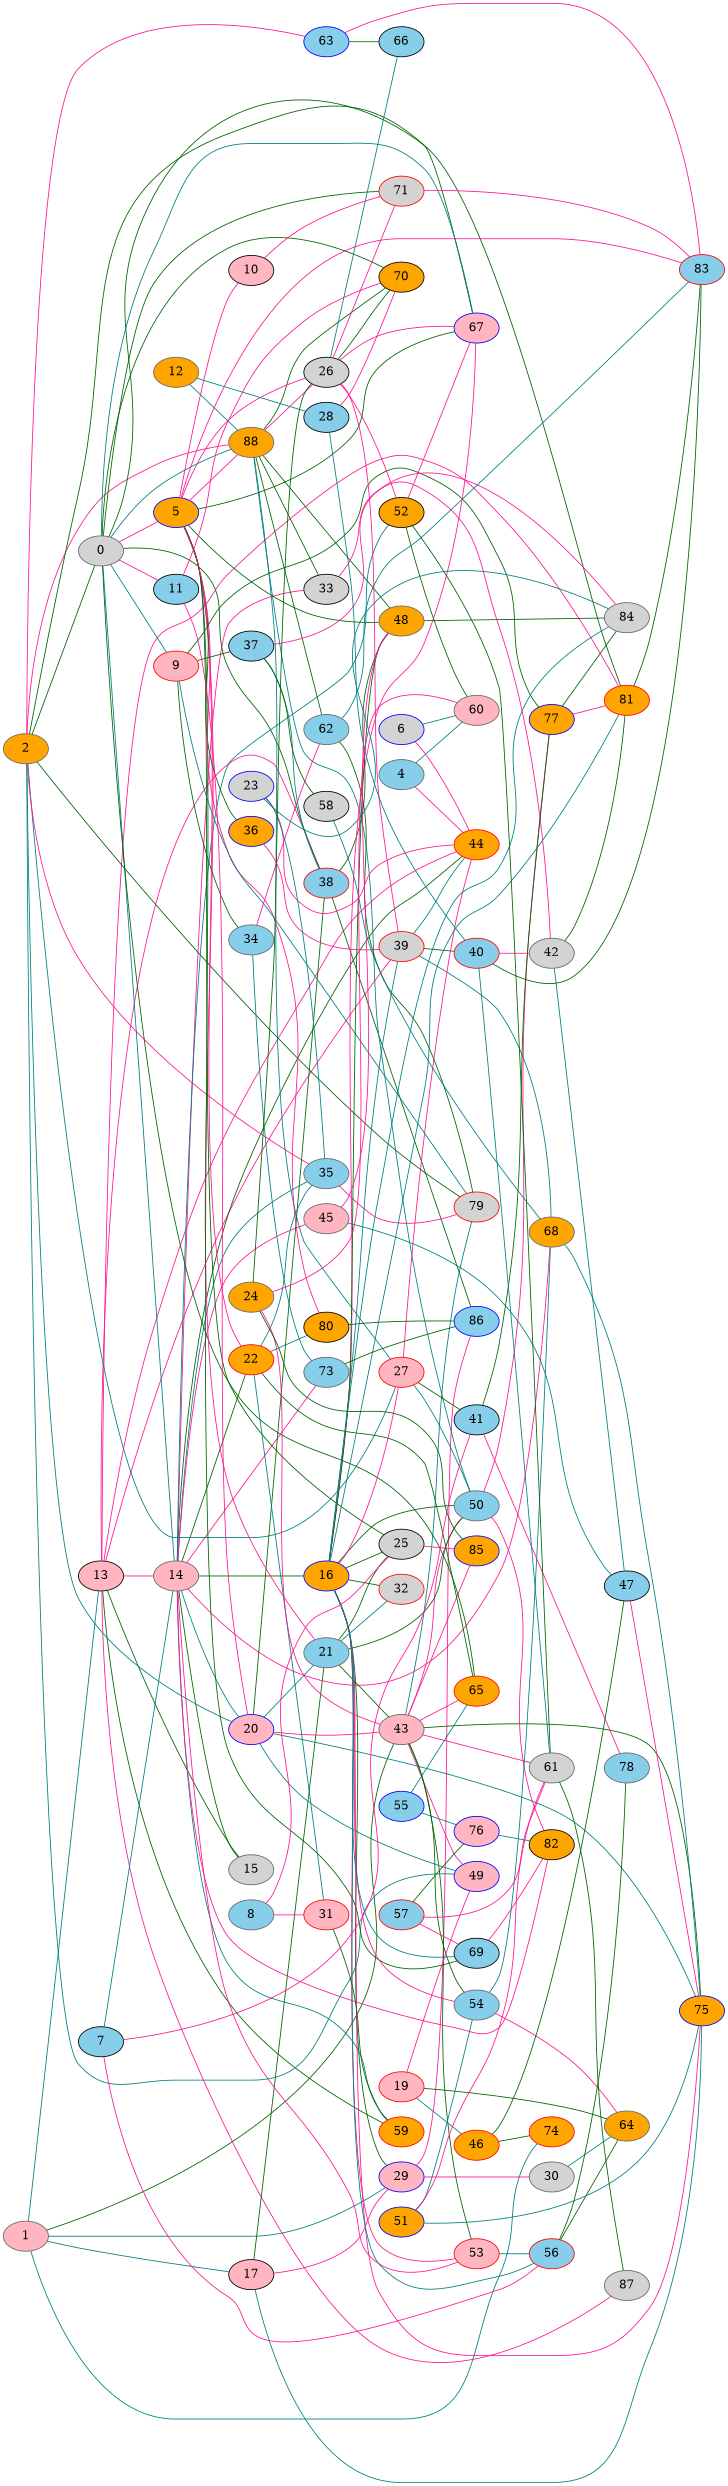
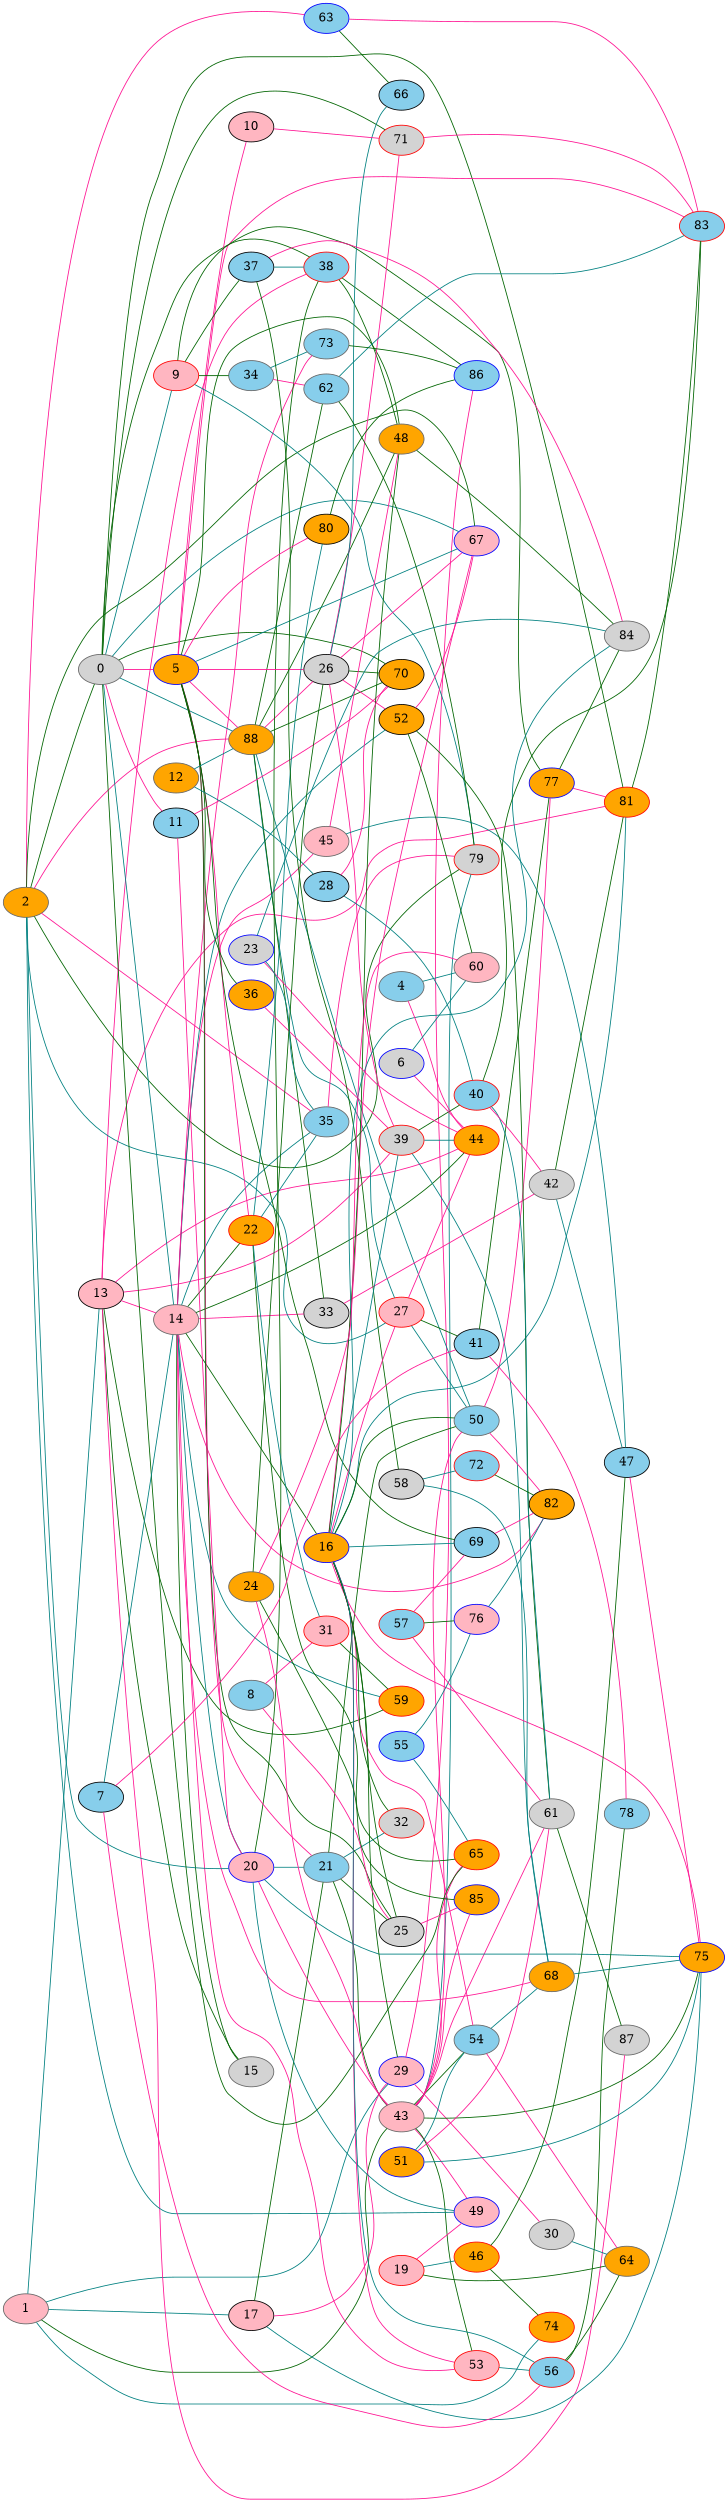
edge "67" -- "5": color darkgreen -> teal
node "72": added
